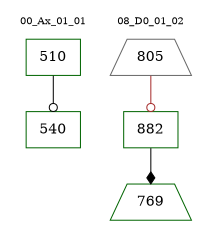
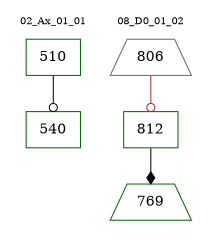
cluster "00_Ax_01_01": label "00_Ax_01_01" -> "02_Ax_01_01"
node "805": label "805" -> "806"
node "882": label "882" -> "812"
